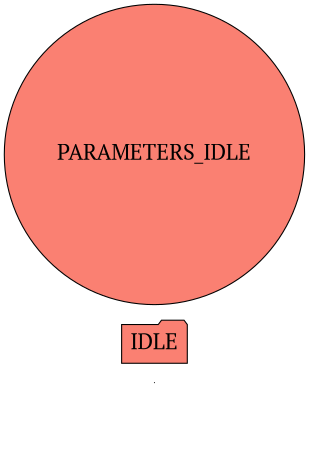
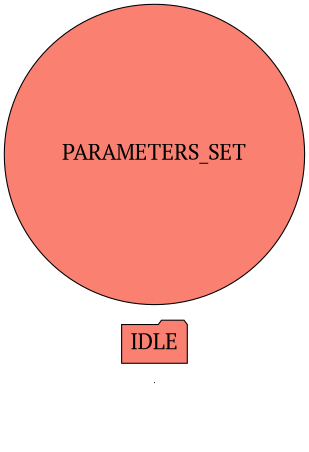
node "PARAMETERS_IDLE": label "PARAMETERS_IDLE" -> "PARAMETERS_SET"
